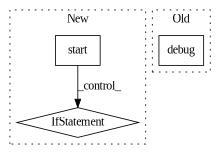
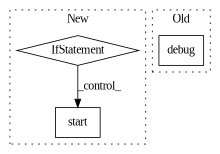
edge "start" -> "IfStatement": reversed
